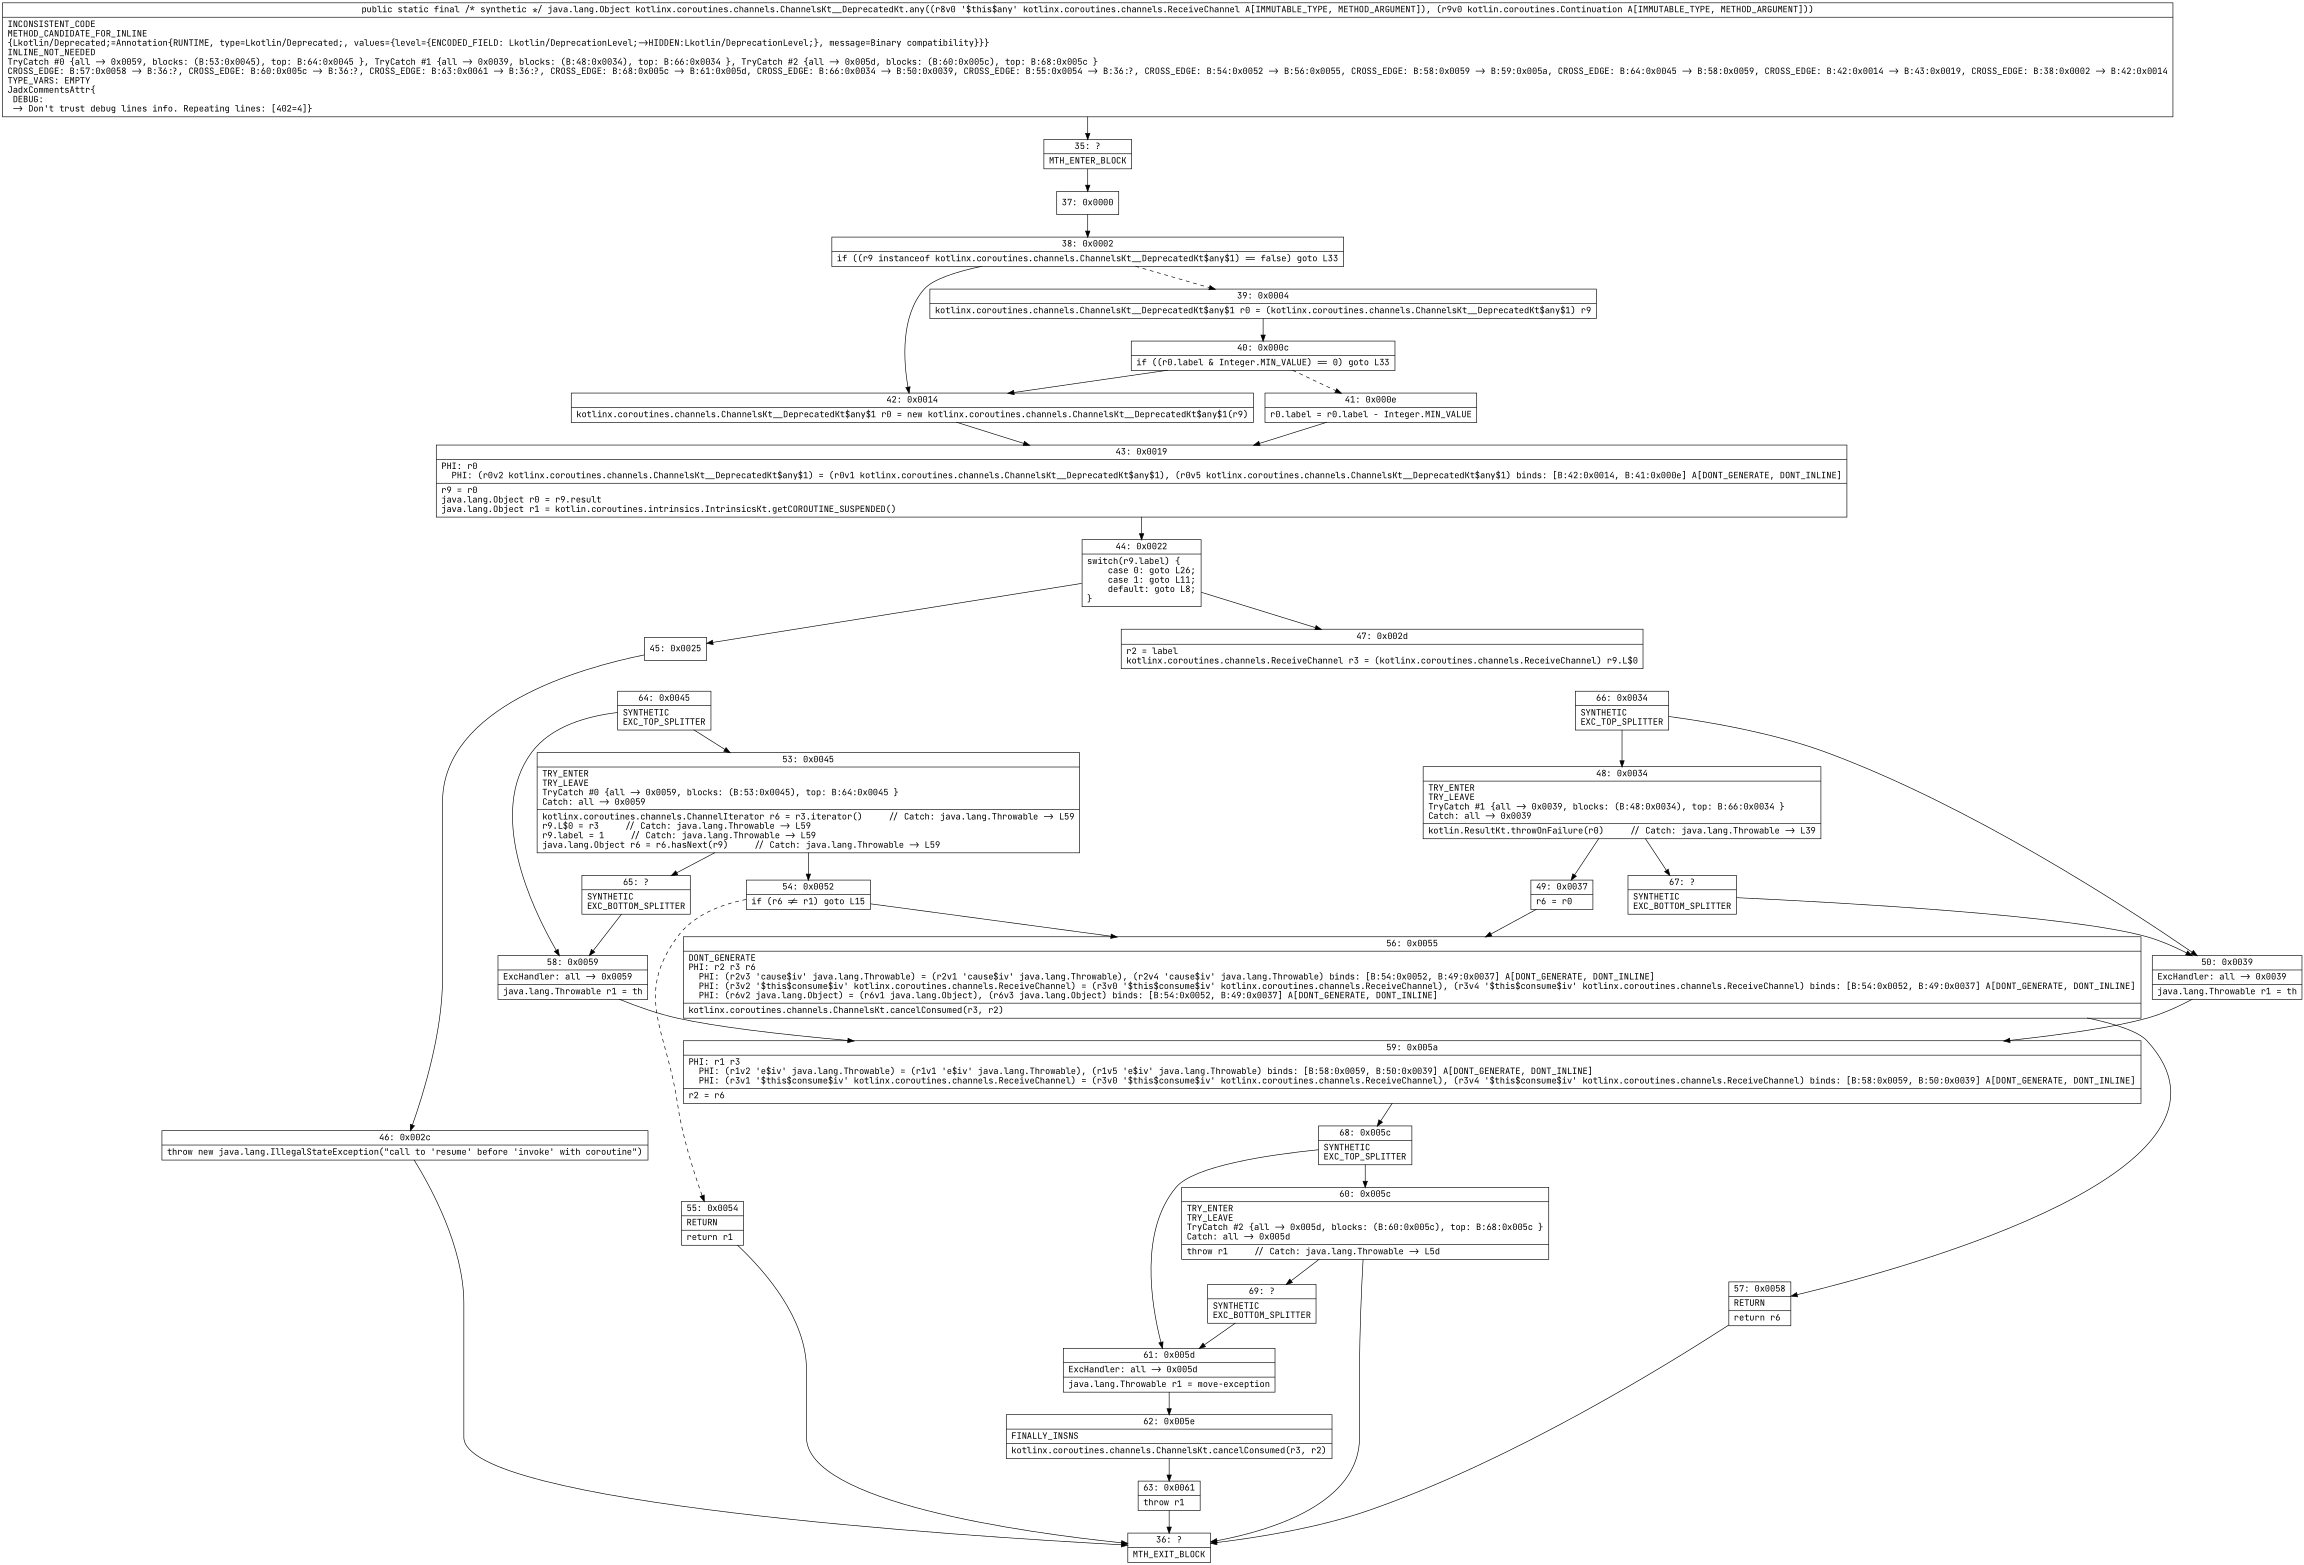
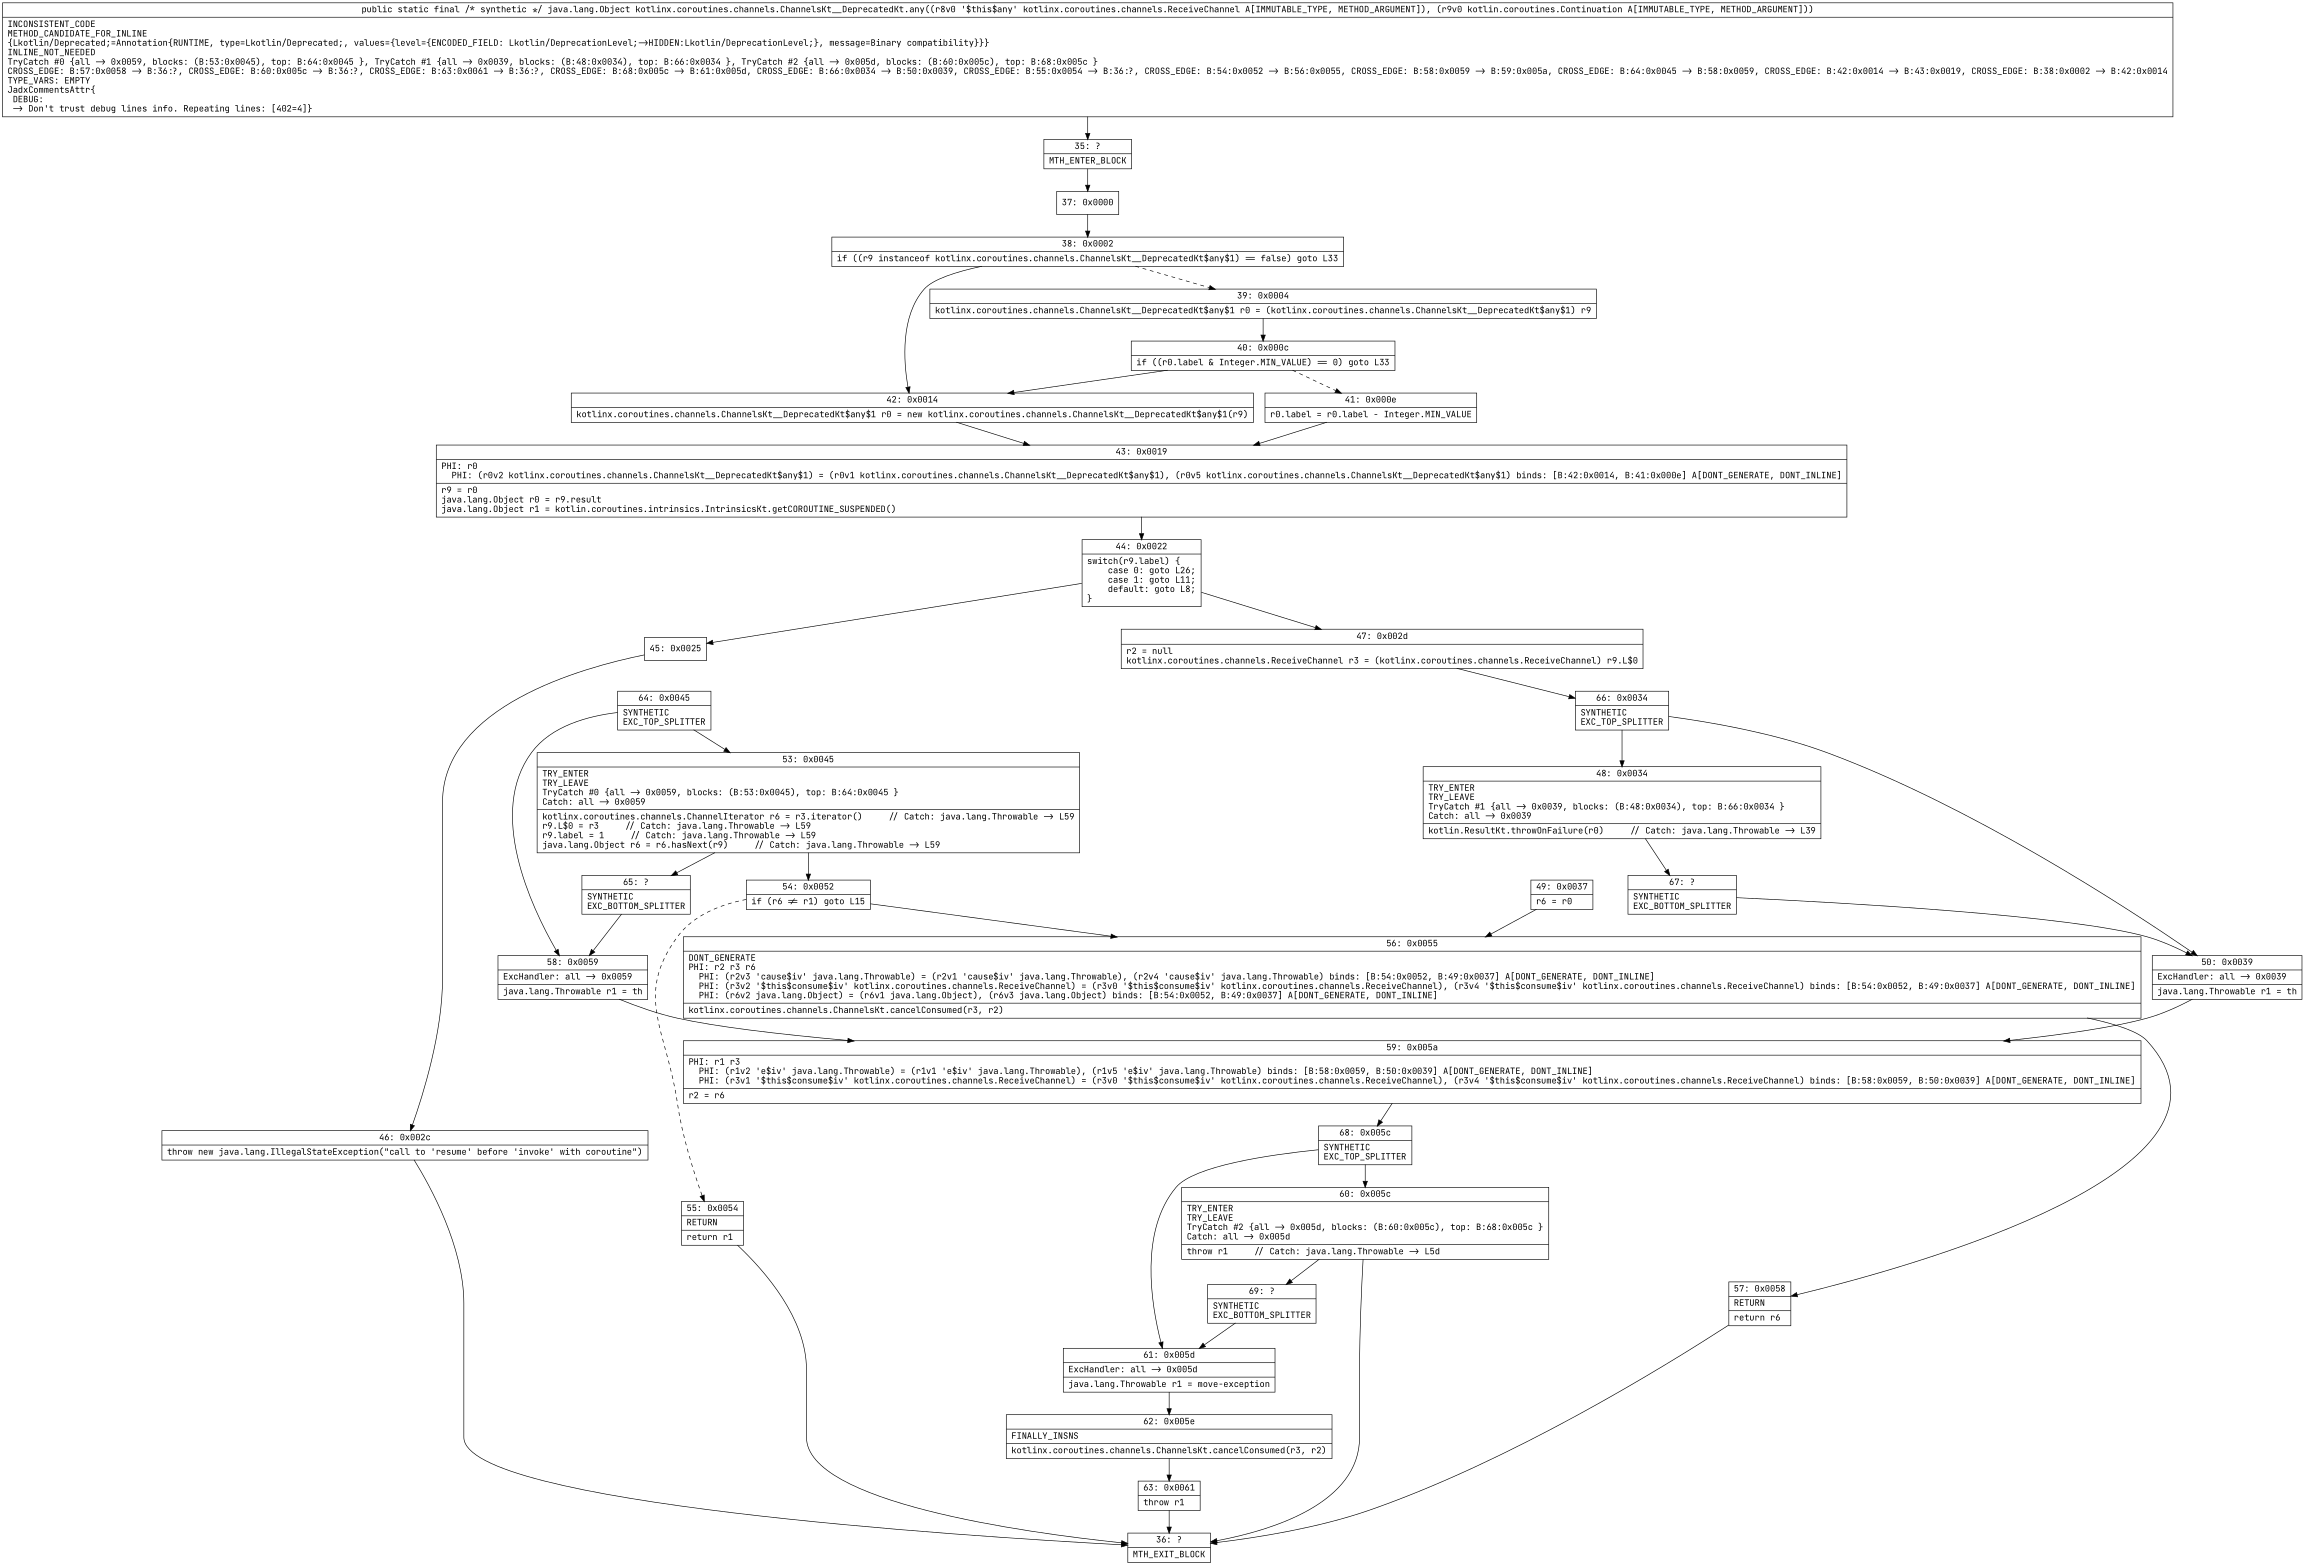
node "47: 0x002d": text "r2 = label" -> "r2 = null"
edge "47: 0x002d" -> "66: 0x0034": added
edge "48: 0x0034" -> "49: 0x0037": removed
